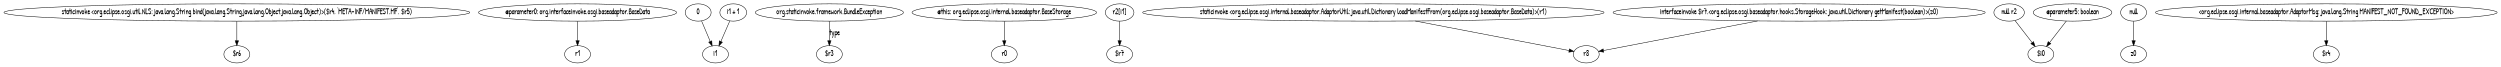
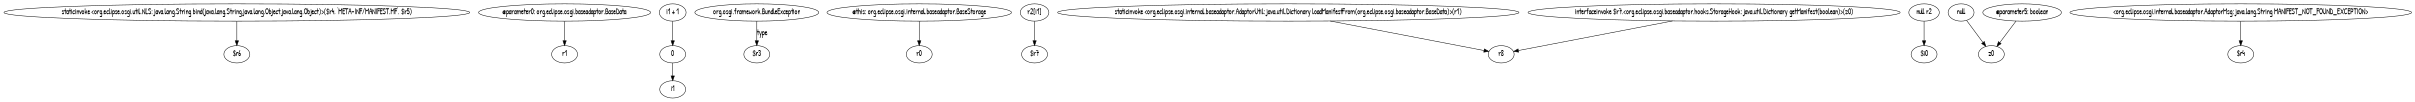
node "@parameter0: org.interfaceinvoke.osgi.baseadaptor.BaseData": label "@parameter0: org.interfaceinvoke.osgi.baseadaptor.BaseData" -> "@parameter0: org.eclipse.osgi.baseadaptor.BaseData"
node "org.staticinvoke.framework.BundleException": label "org.staticinvoke.framework.BundleException" -> "org.osgi.framework.BundleException"
edge "i1 + 1" -> "i1": now "i1 + 1" -> "0"
edge "@parameter5: boolean" -> "$i0": now "@parameter5: boolean" -> "z0"
